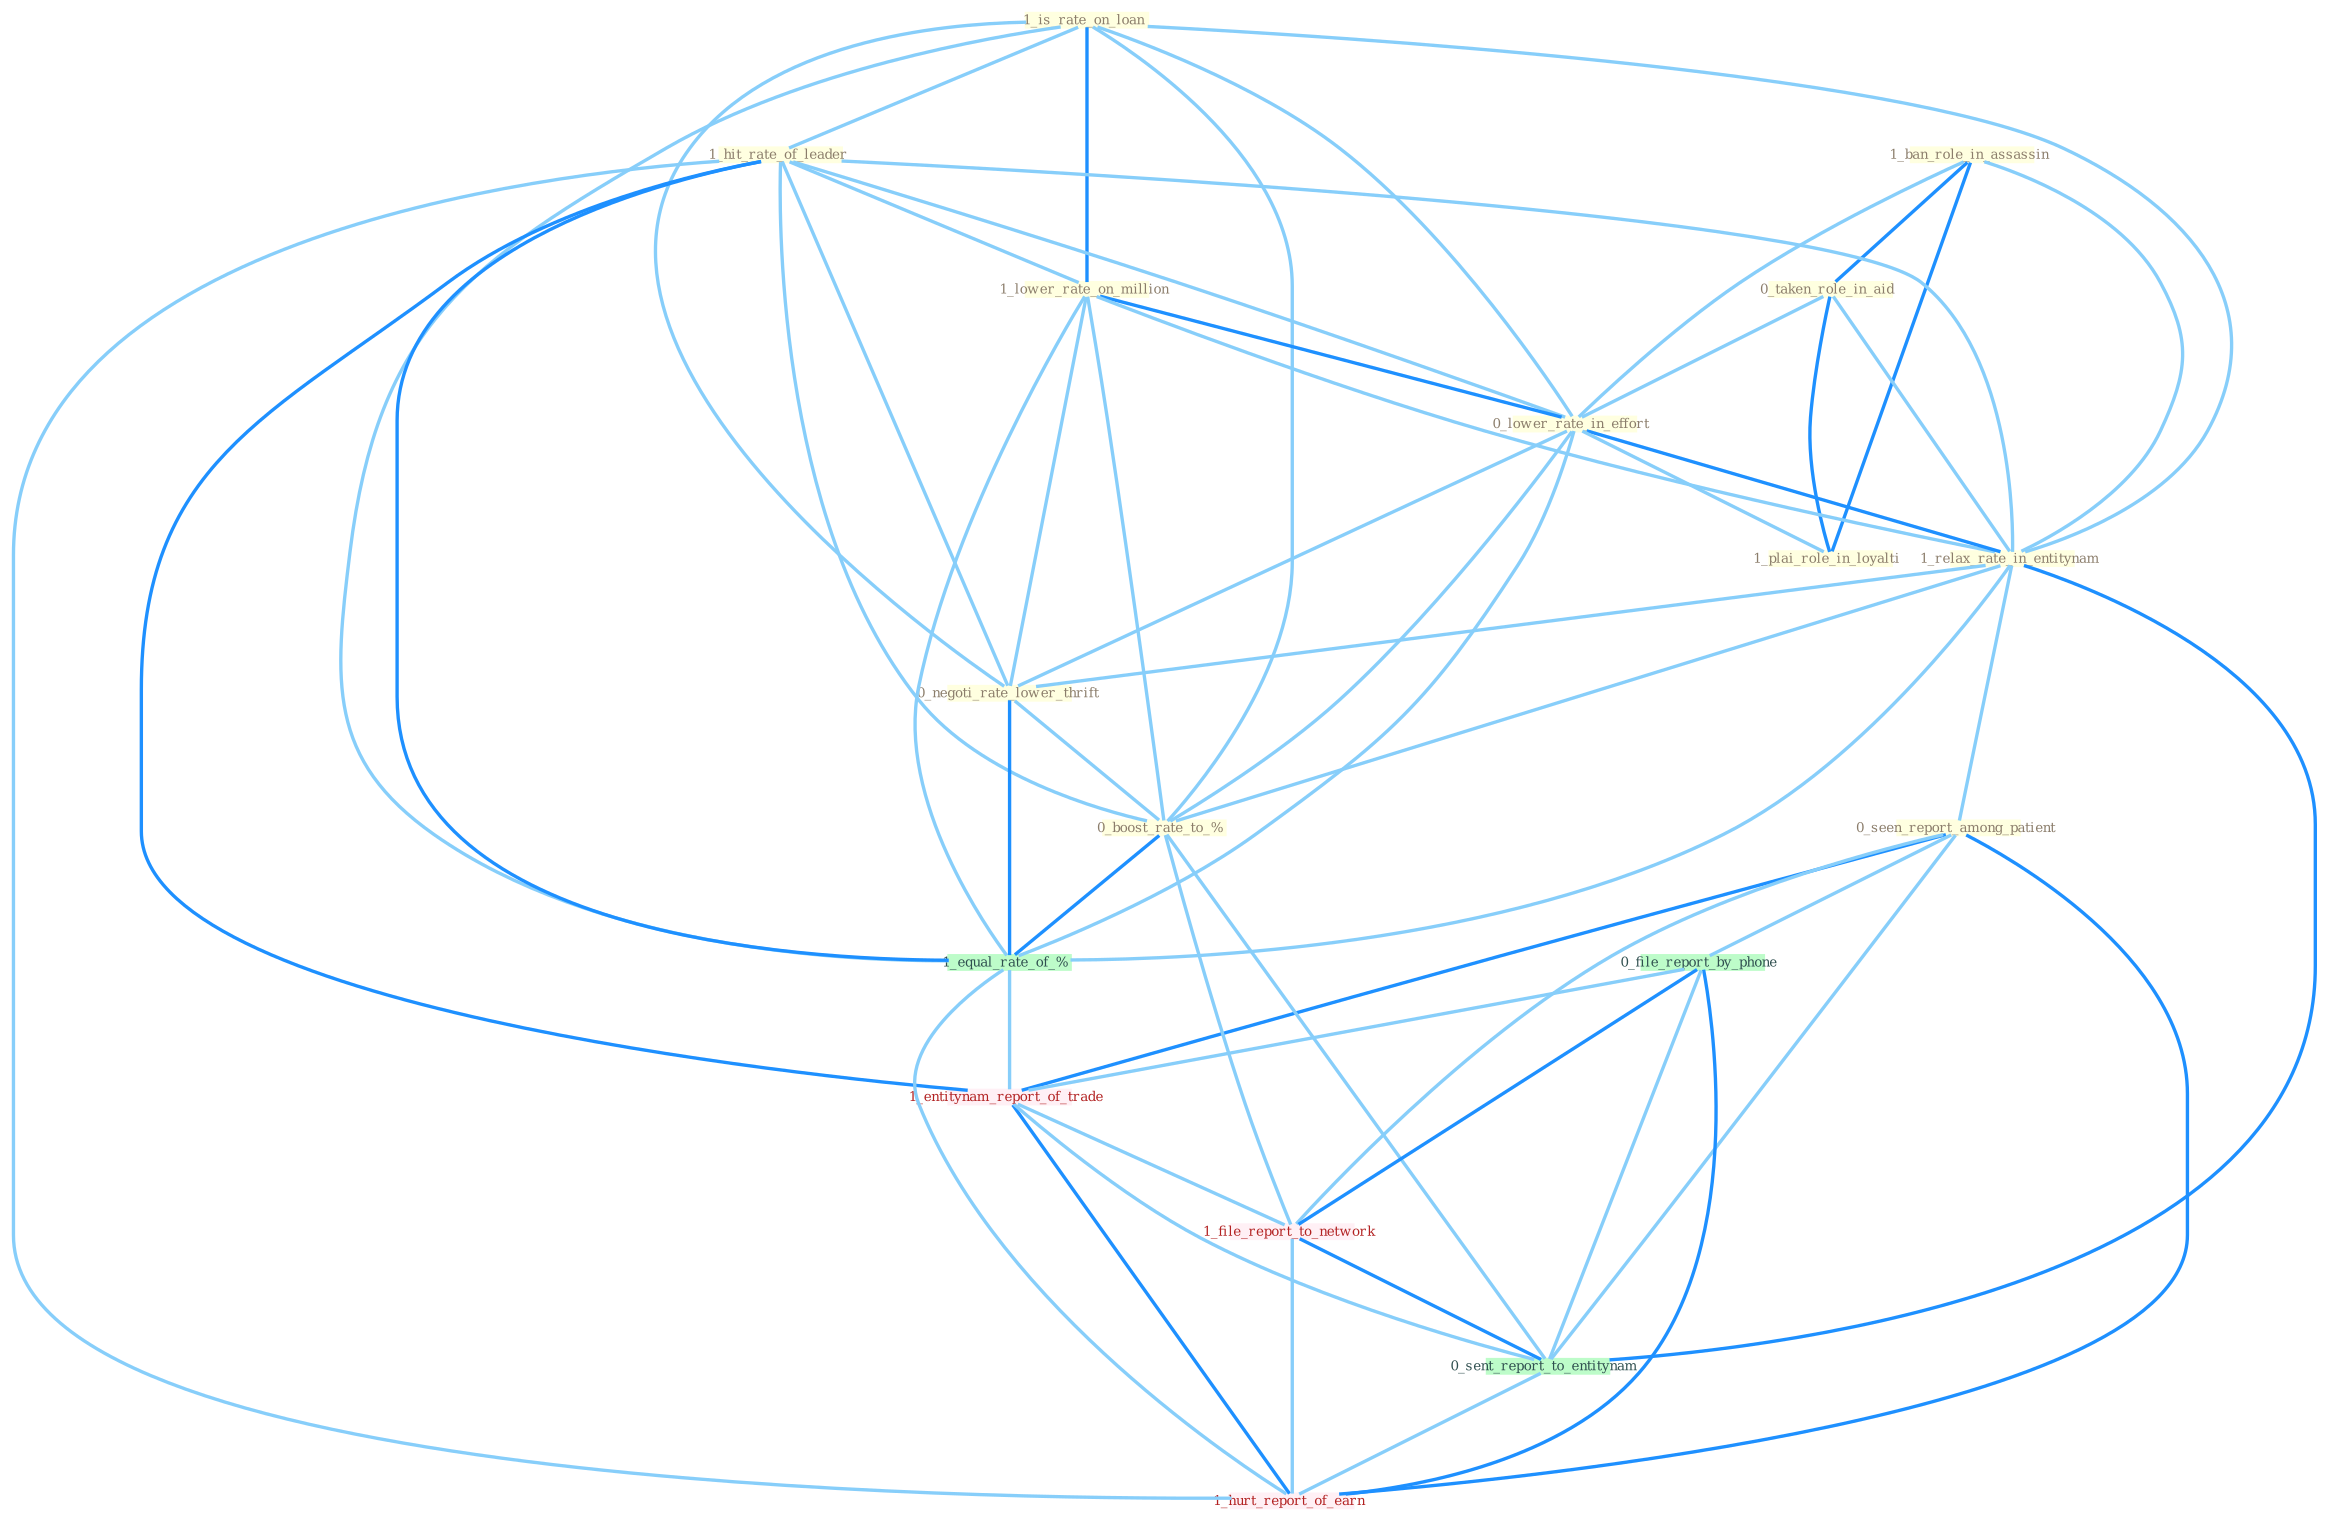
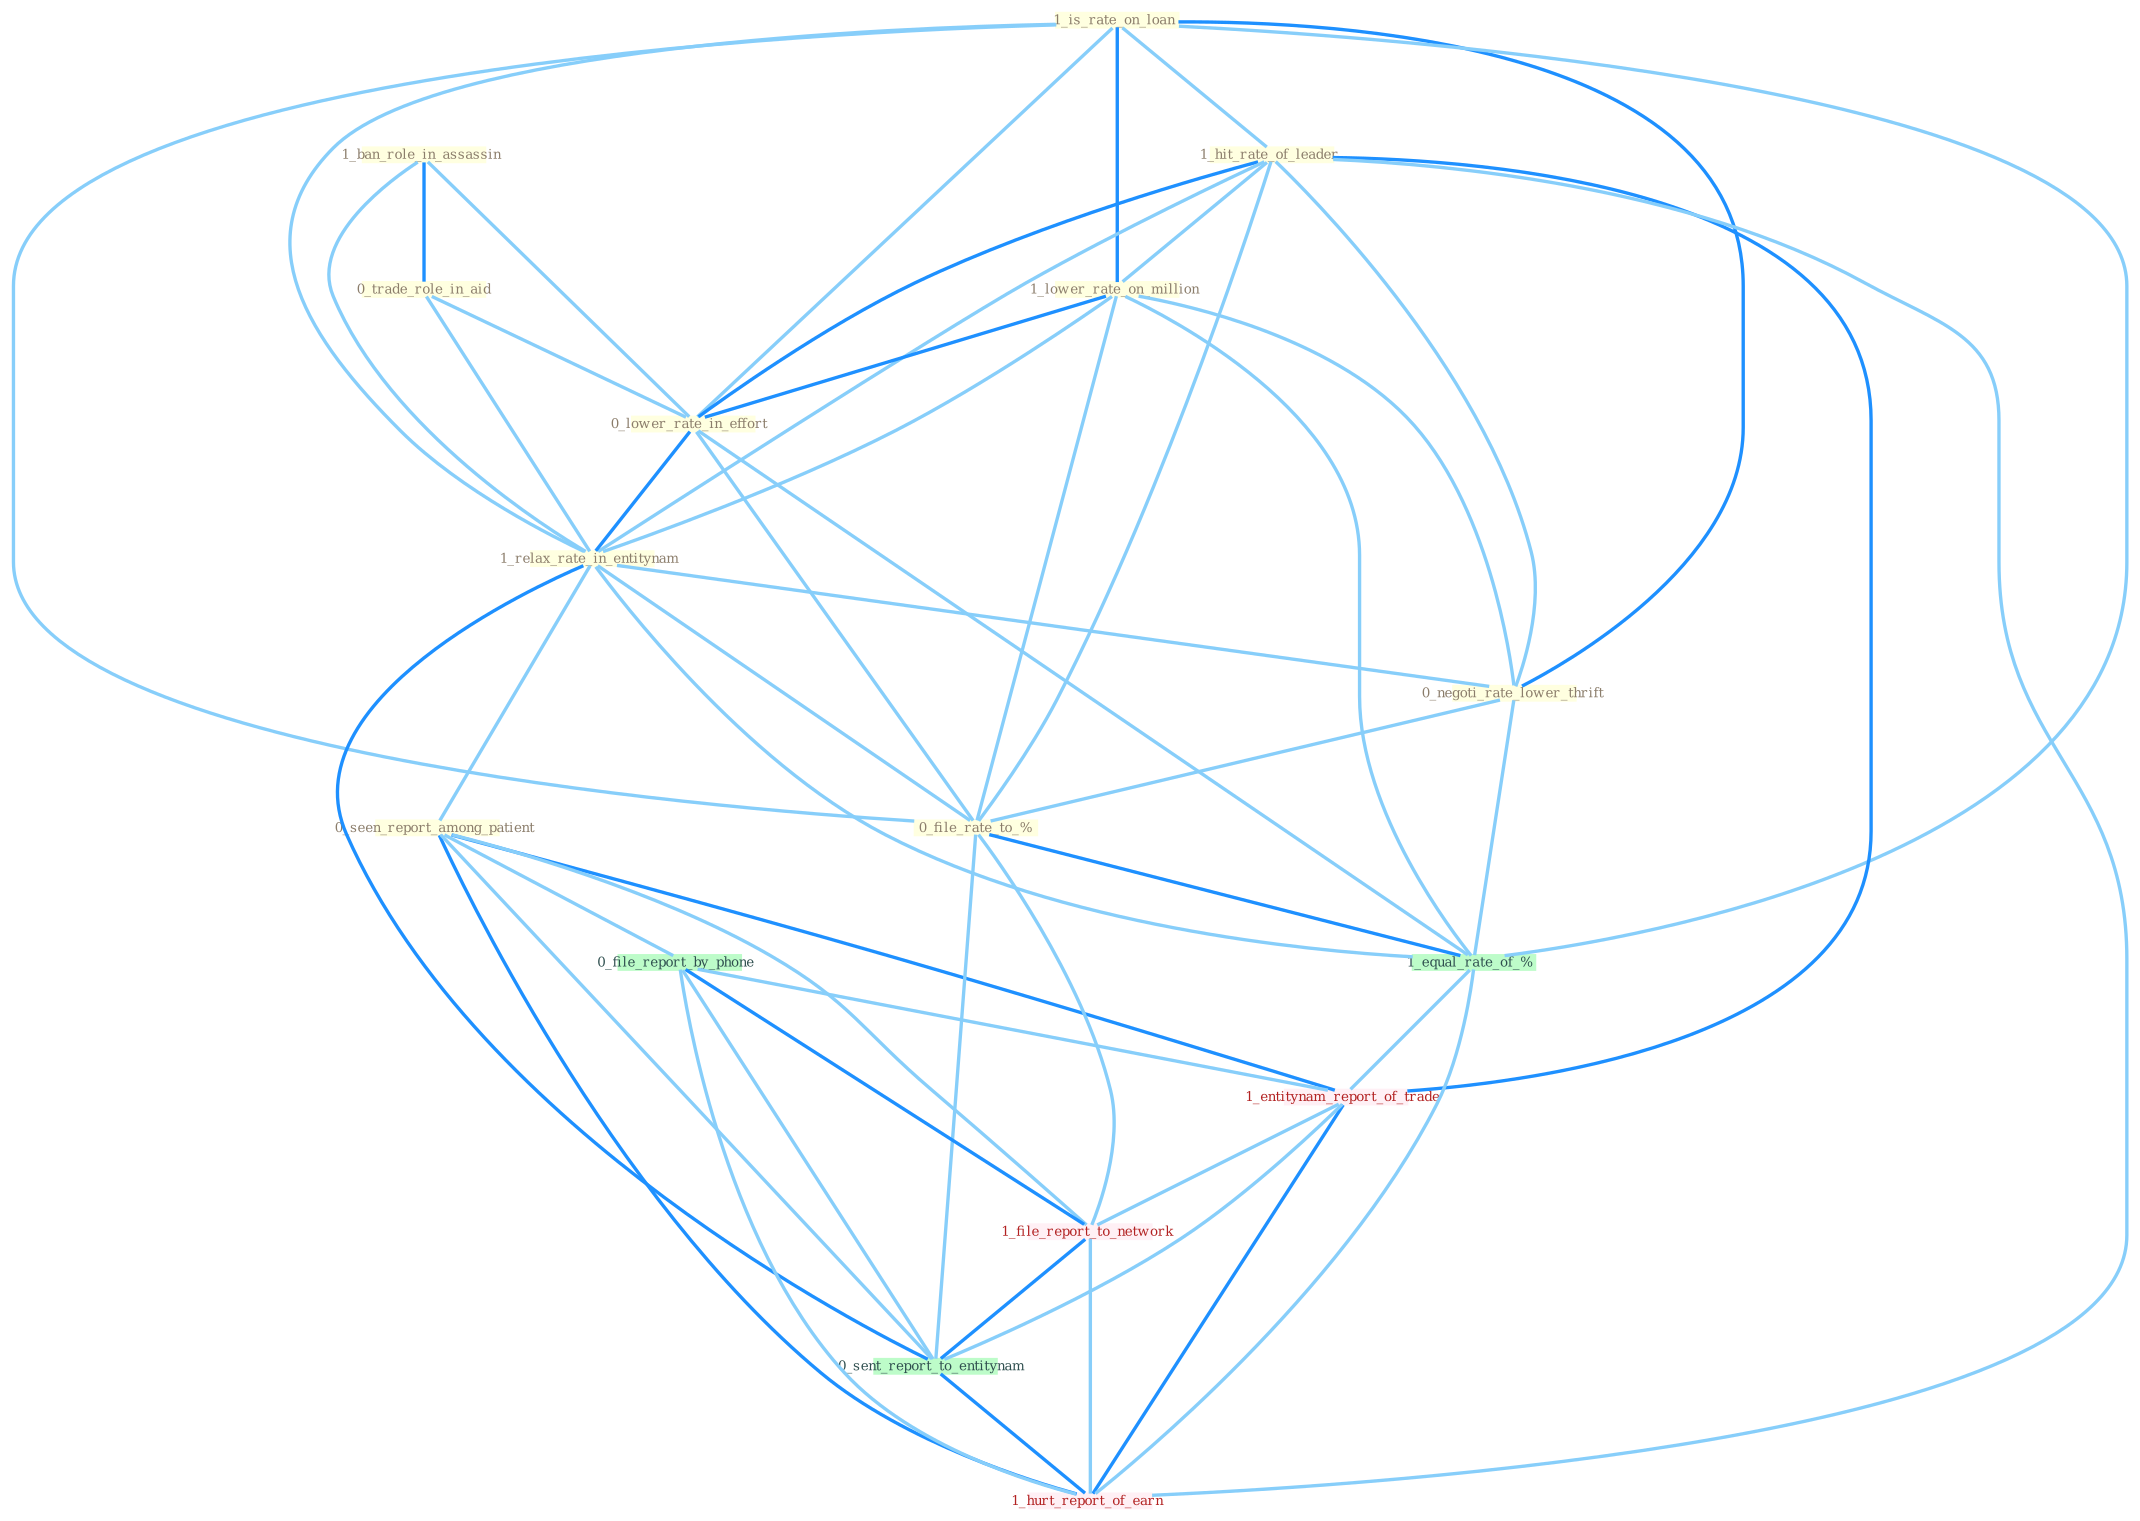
edge "1_hit_rate_of_leader" -- "0_lower_rate_in_effort": color #87cefa -> #1e90ff
node "0_taken_role_in_aid": label "0_taken_role_in_aid" -> "0_trade_role_in_aid"
edge "1_is_rate_on_loan" -- "0_negoti_rate_lower_thrift": color #87cefa -> #1e90ff
edge "0_lower_rate_in_effort" -- "0_negoti_rate_lower_thrift": removed
node "1_plai_role_in_loyalti": removed
edge "1_hit_rate_of_leader" -- "1_equal_rate_of_%": removed
edge "0_negoti_rate_lower_thrift" -- "1_equal_rate_of_%": color #1e90ff -> #87cefa
node "0_boost_rate_to_%": label "0_boost_rate_to_%" -> "0_file_rate_to_%"
edge "0_file_report_by_phone" -- "1_hurt_report_of_earn": color #1e90ff -> #87cefa
edge "0_sent_report_to_entitynam" -- "1_hurt_report_of_earn": color #87cefa -> #1e90ff
